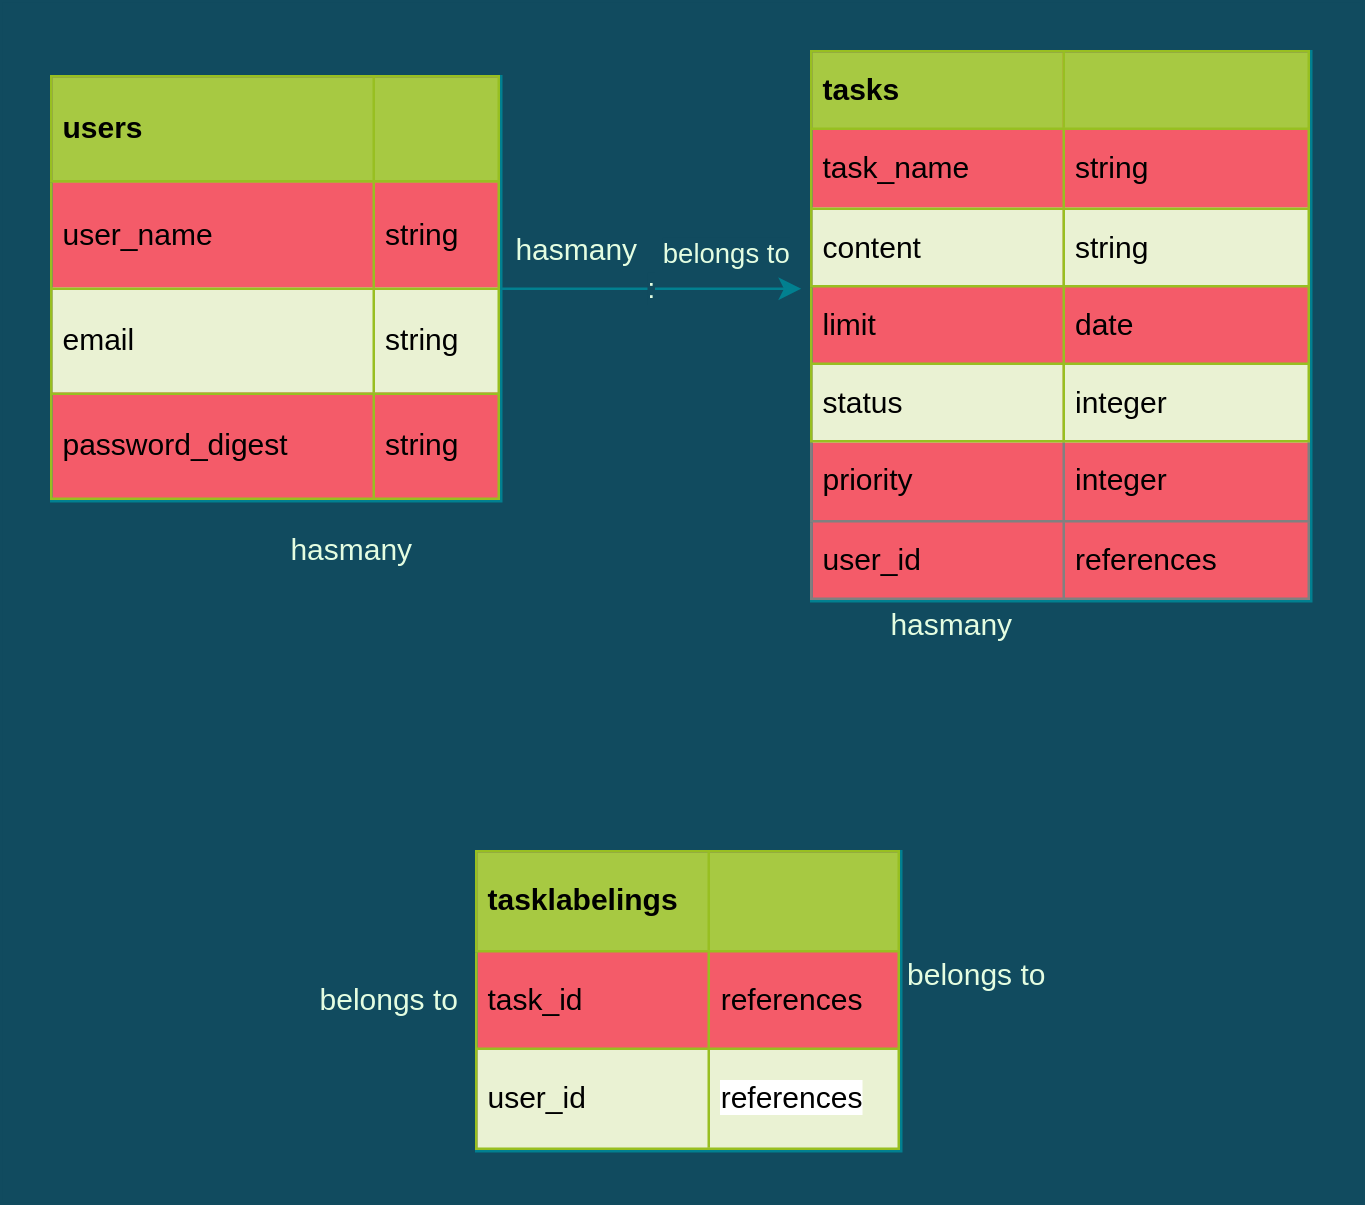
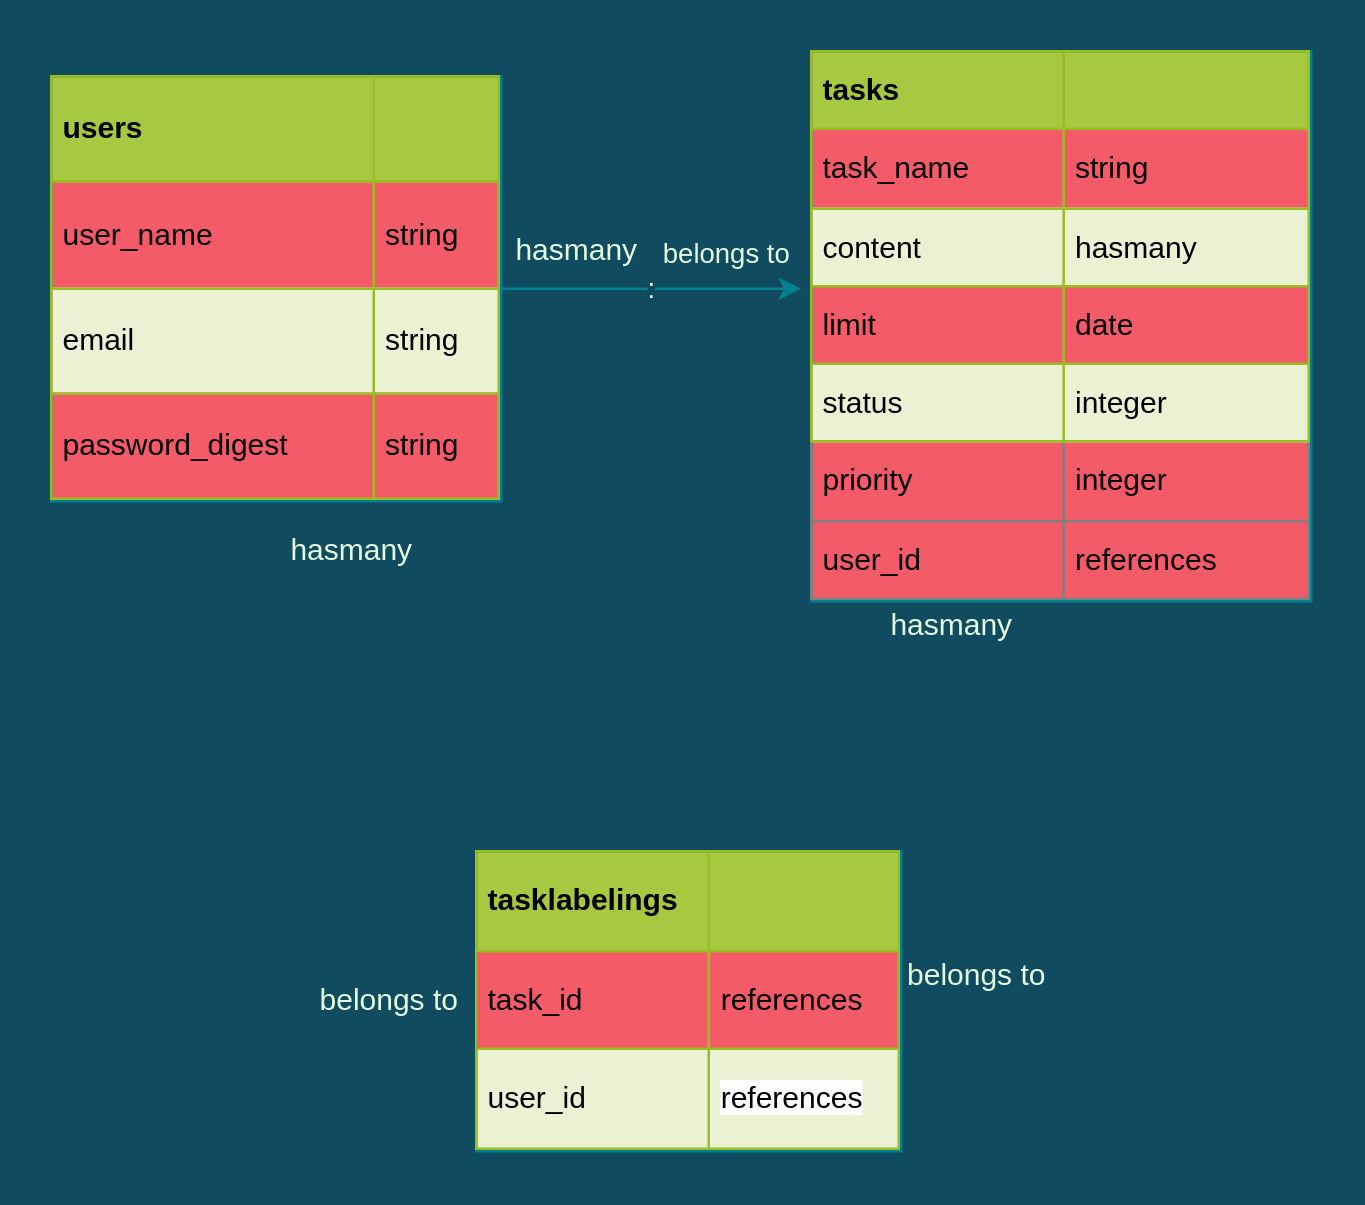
node "tasks task_name string content string limit date status integer priority integer user_id references": label "tasks task_name string content string limit date status integer priority integer user_id references" -> "tasks task_name string content hasmany limit date status integer priority integer user_id references"
